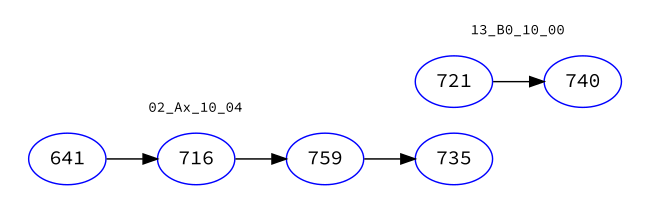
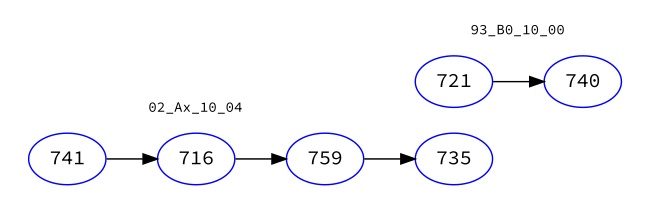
cluster "13_B0_10_00": label "13_B0_10_00" -> "93_B0_10_00"
node "641": label "641" -> "741"
